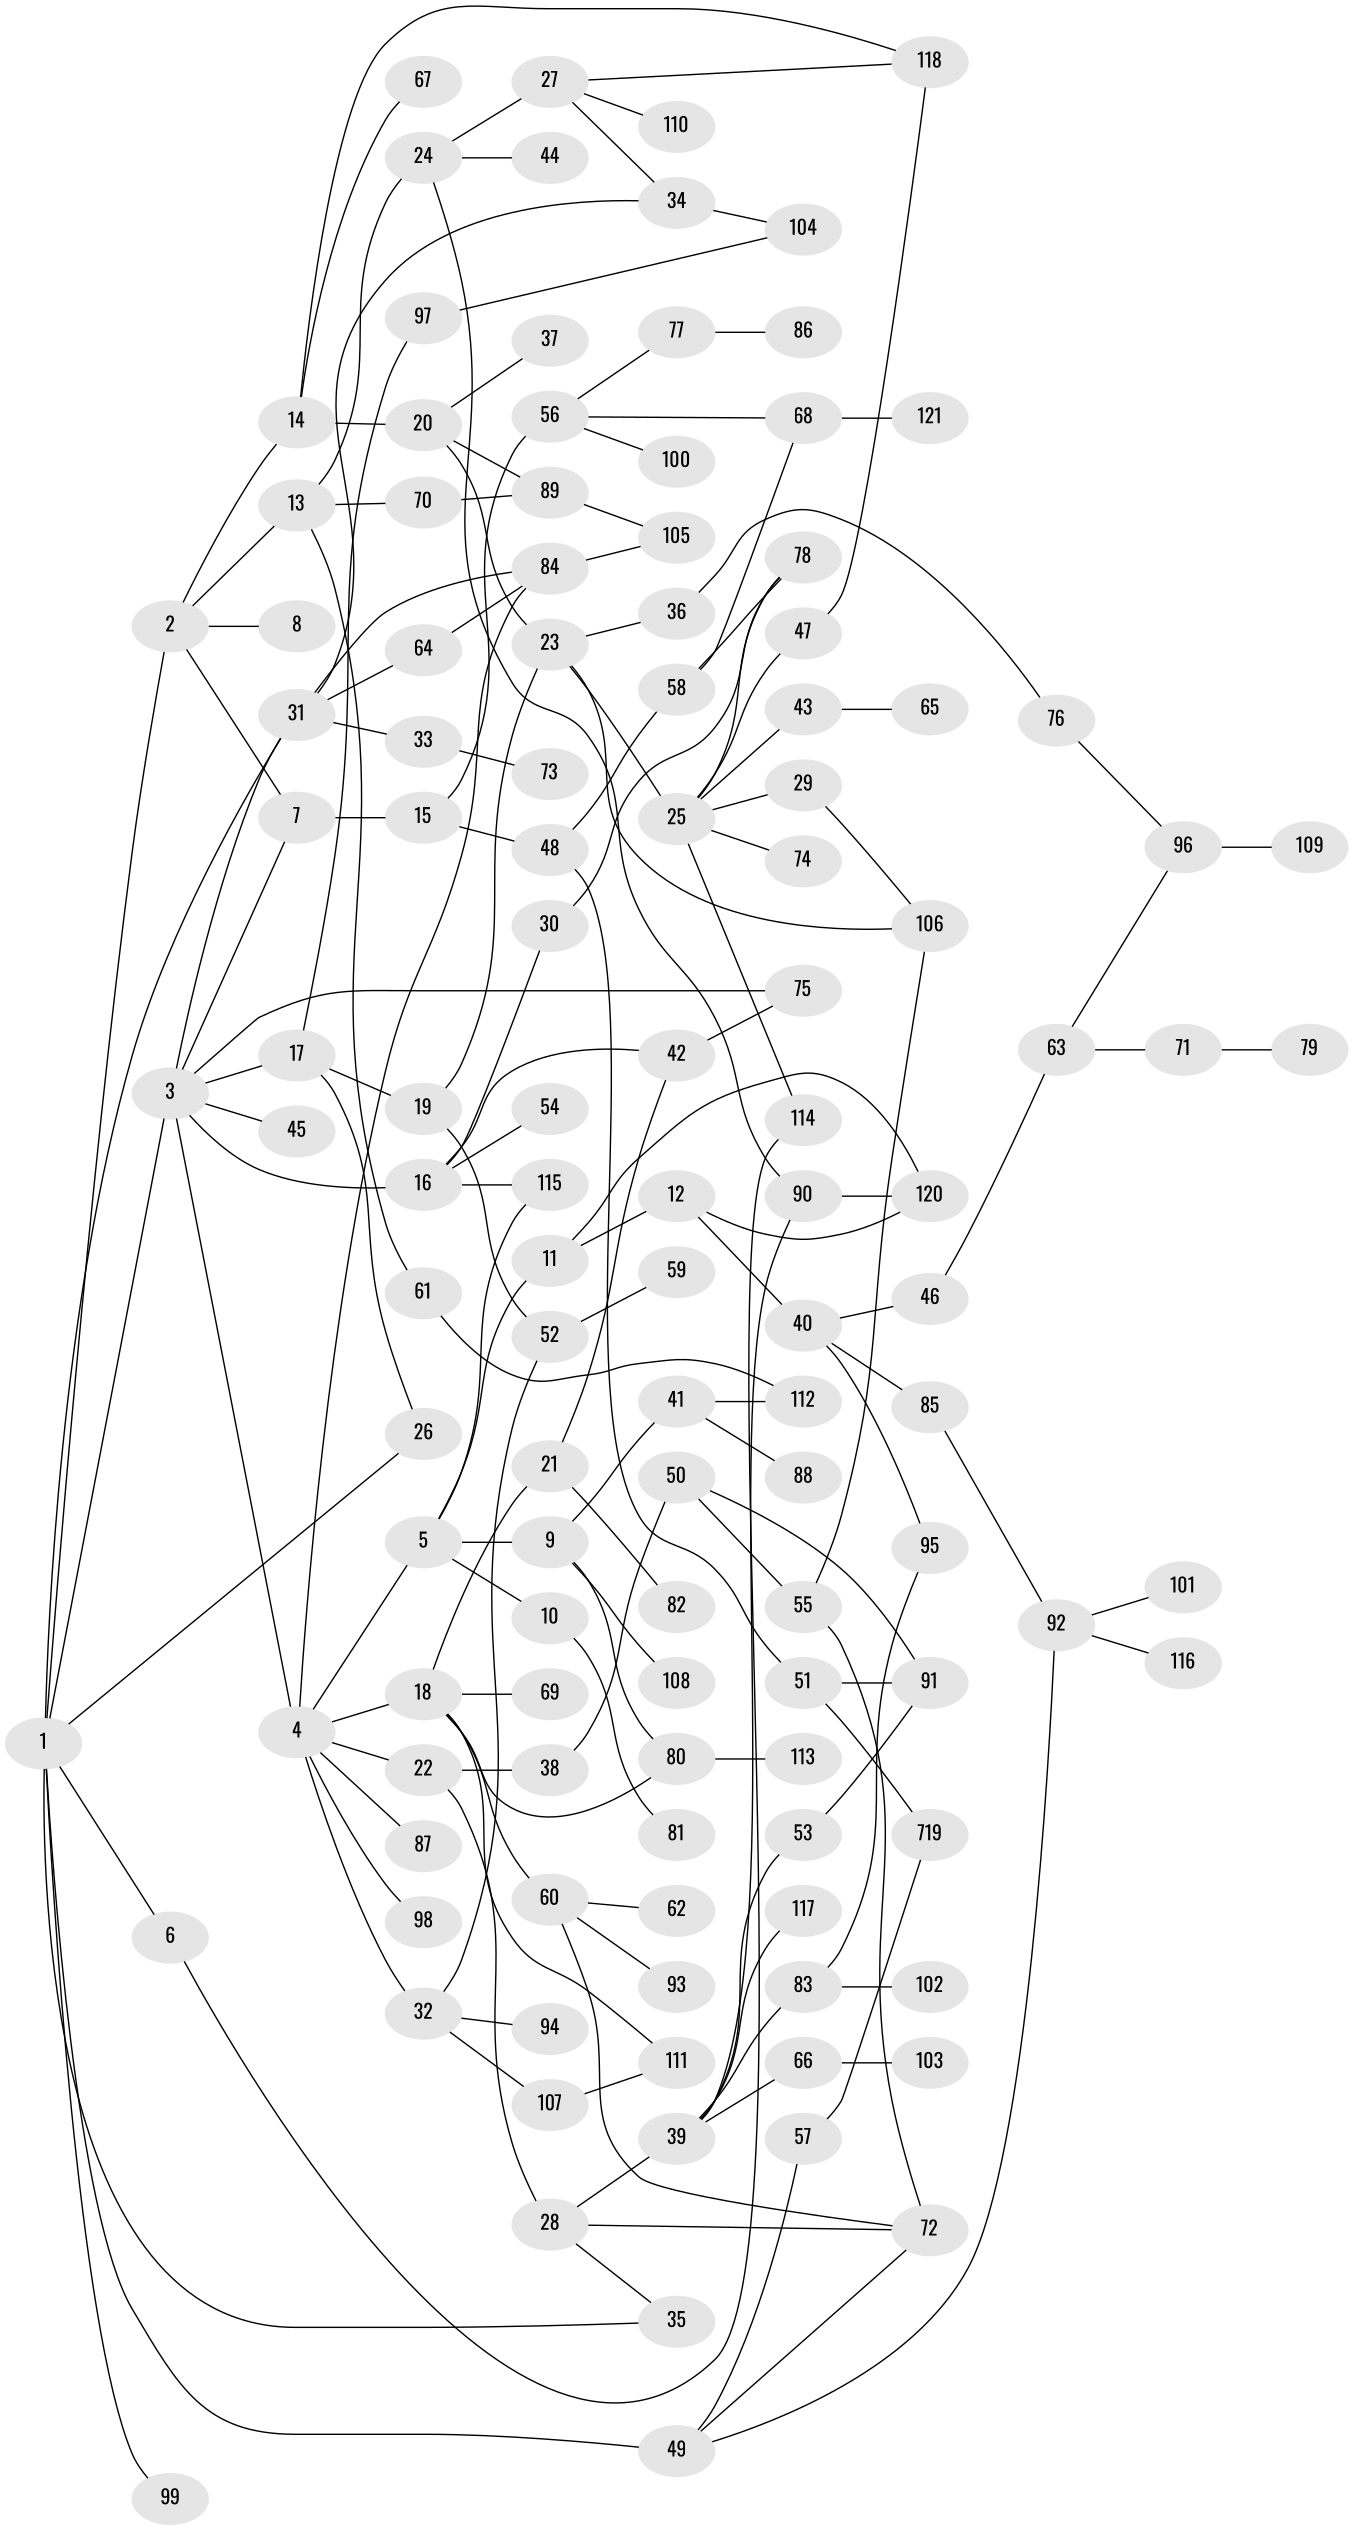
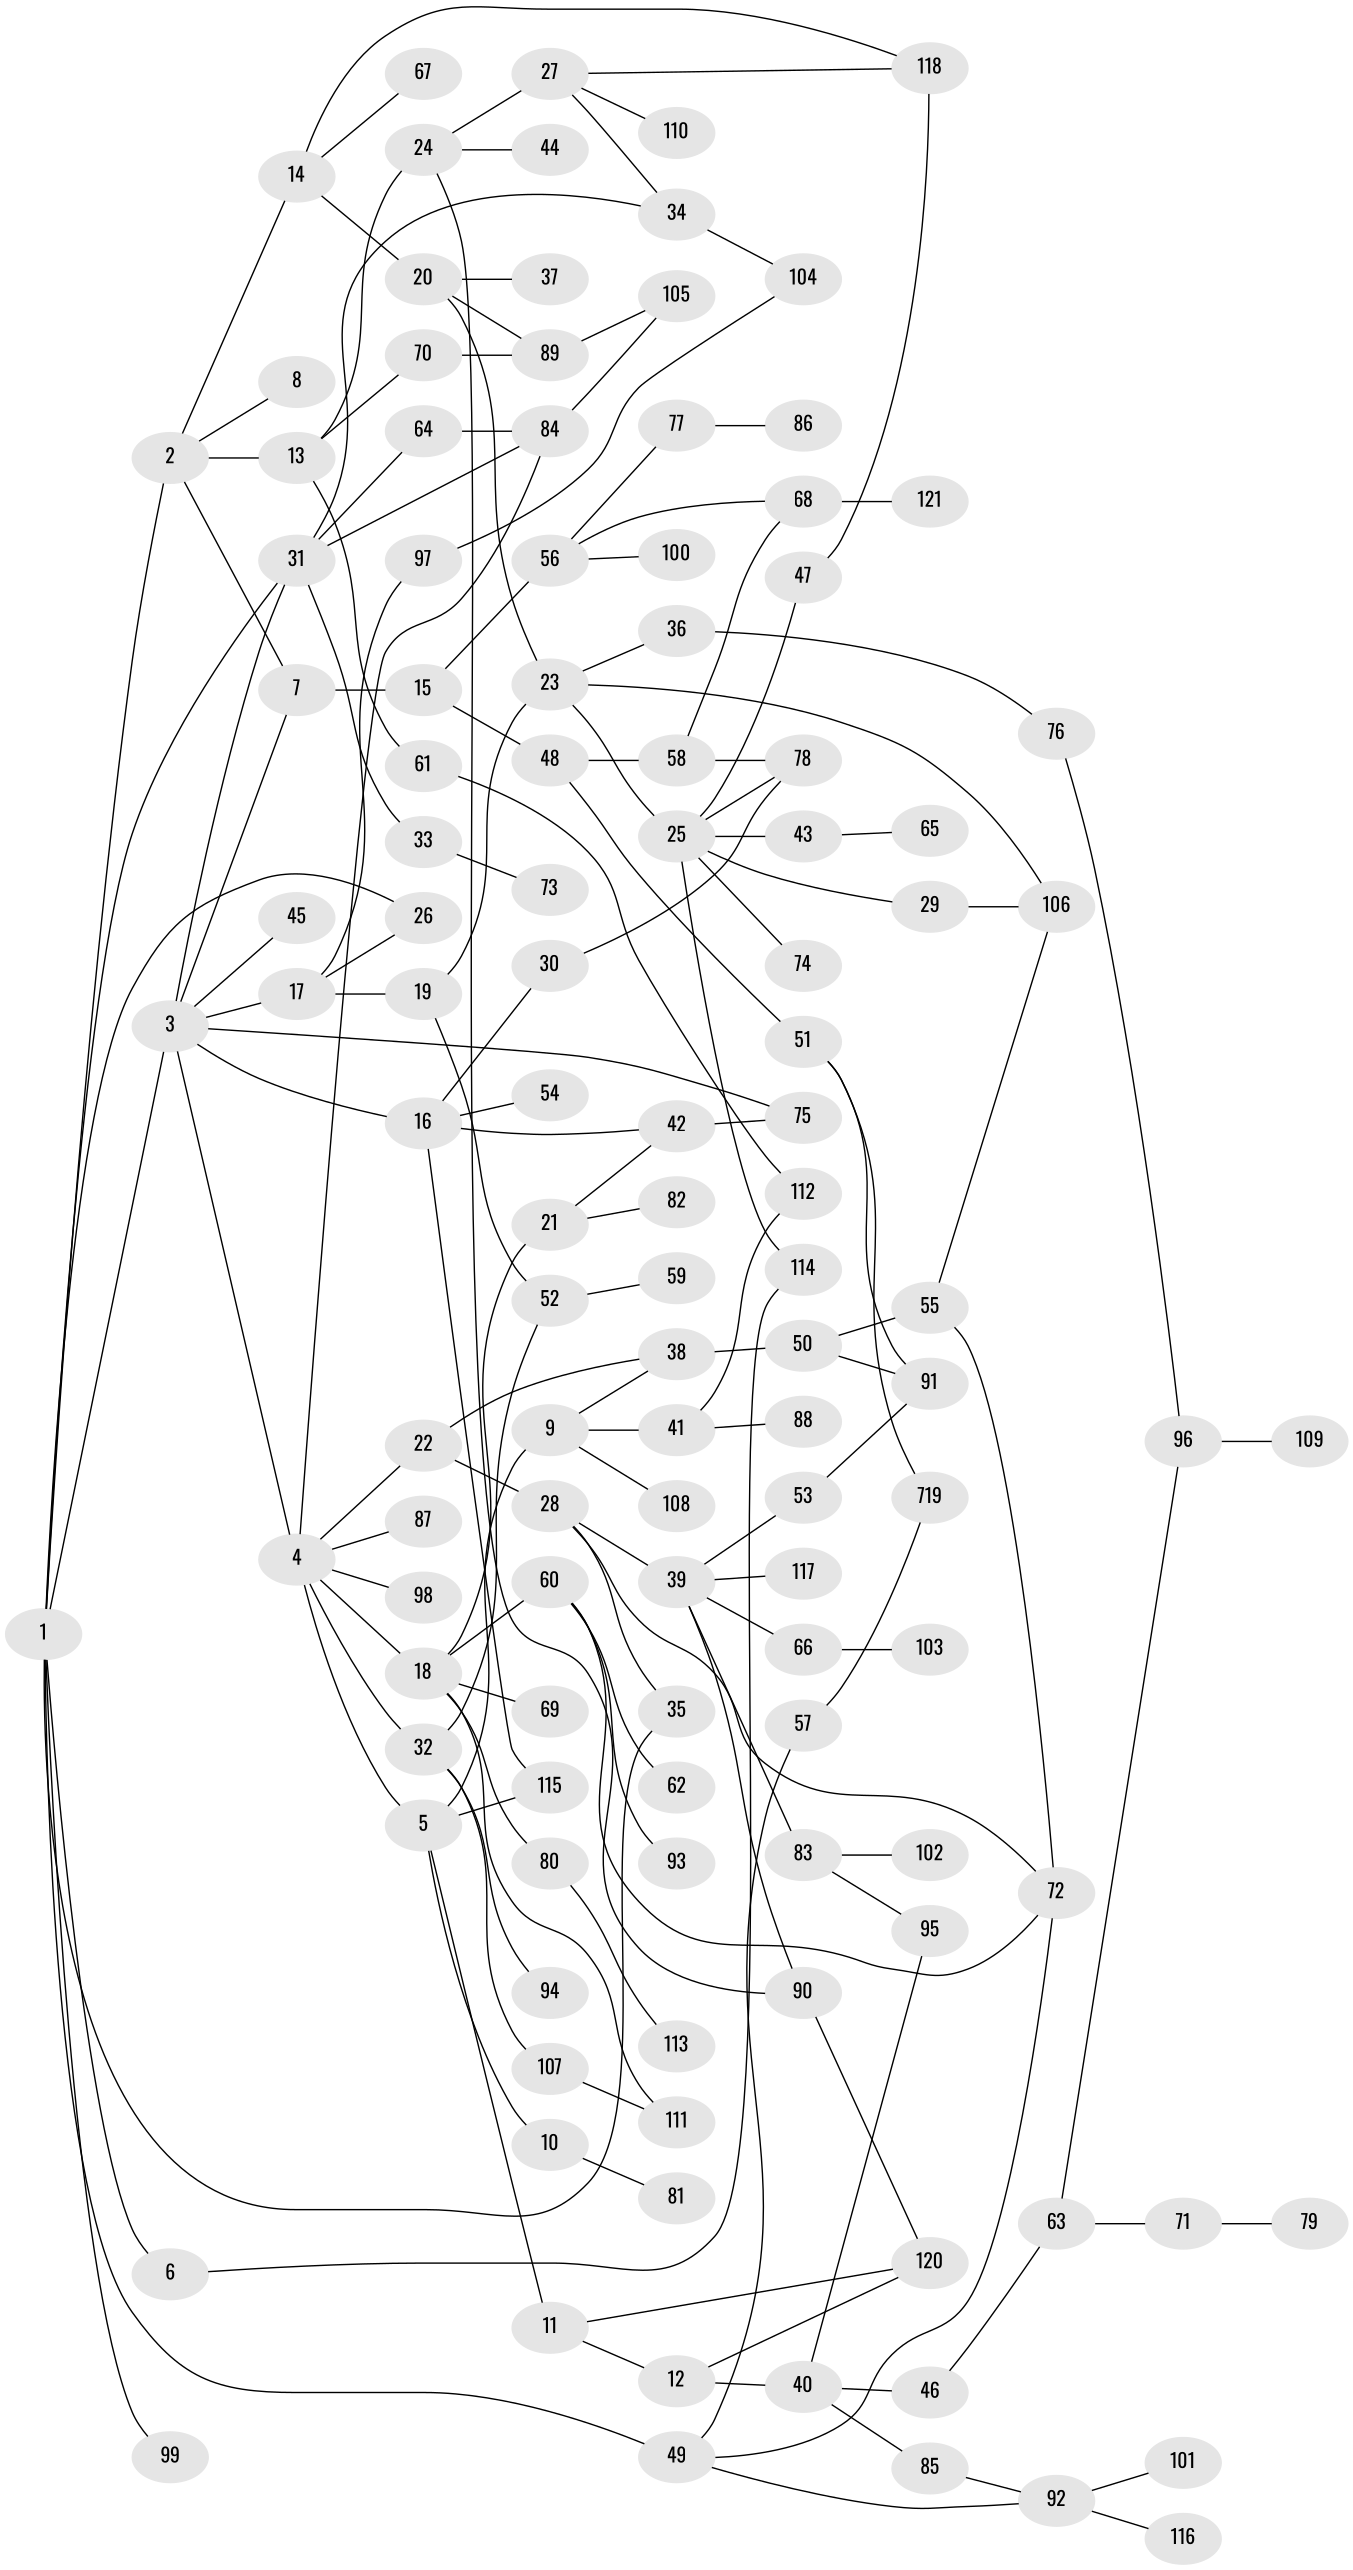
edge "9" -- "80": now "9" -- "38"
